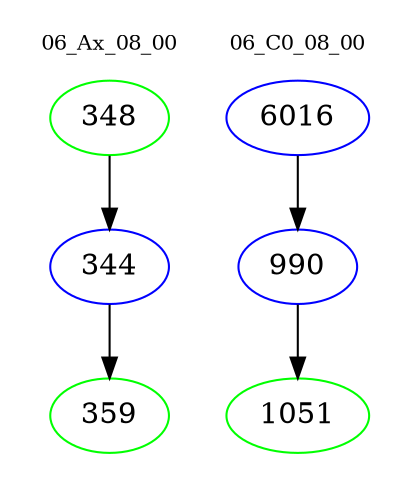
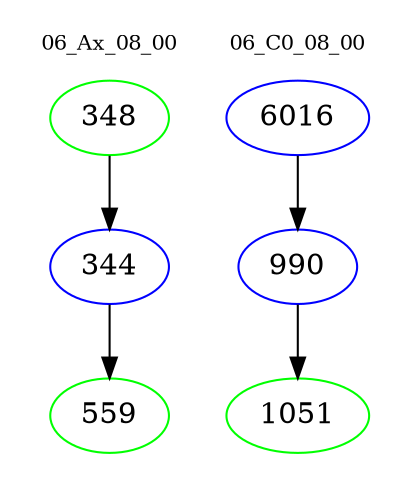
node "359": label "359" -> "559"
